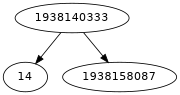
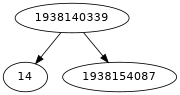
node "1938140333": label "1938140333" -> "1938140339"
node "1938158087": label "1938158087" -> "1938154087"
